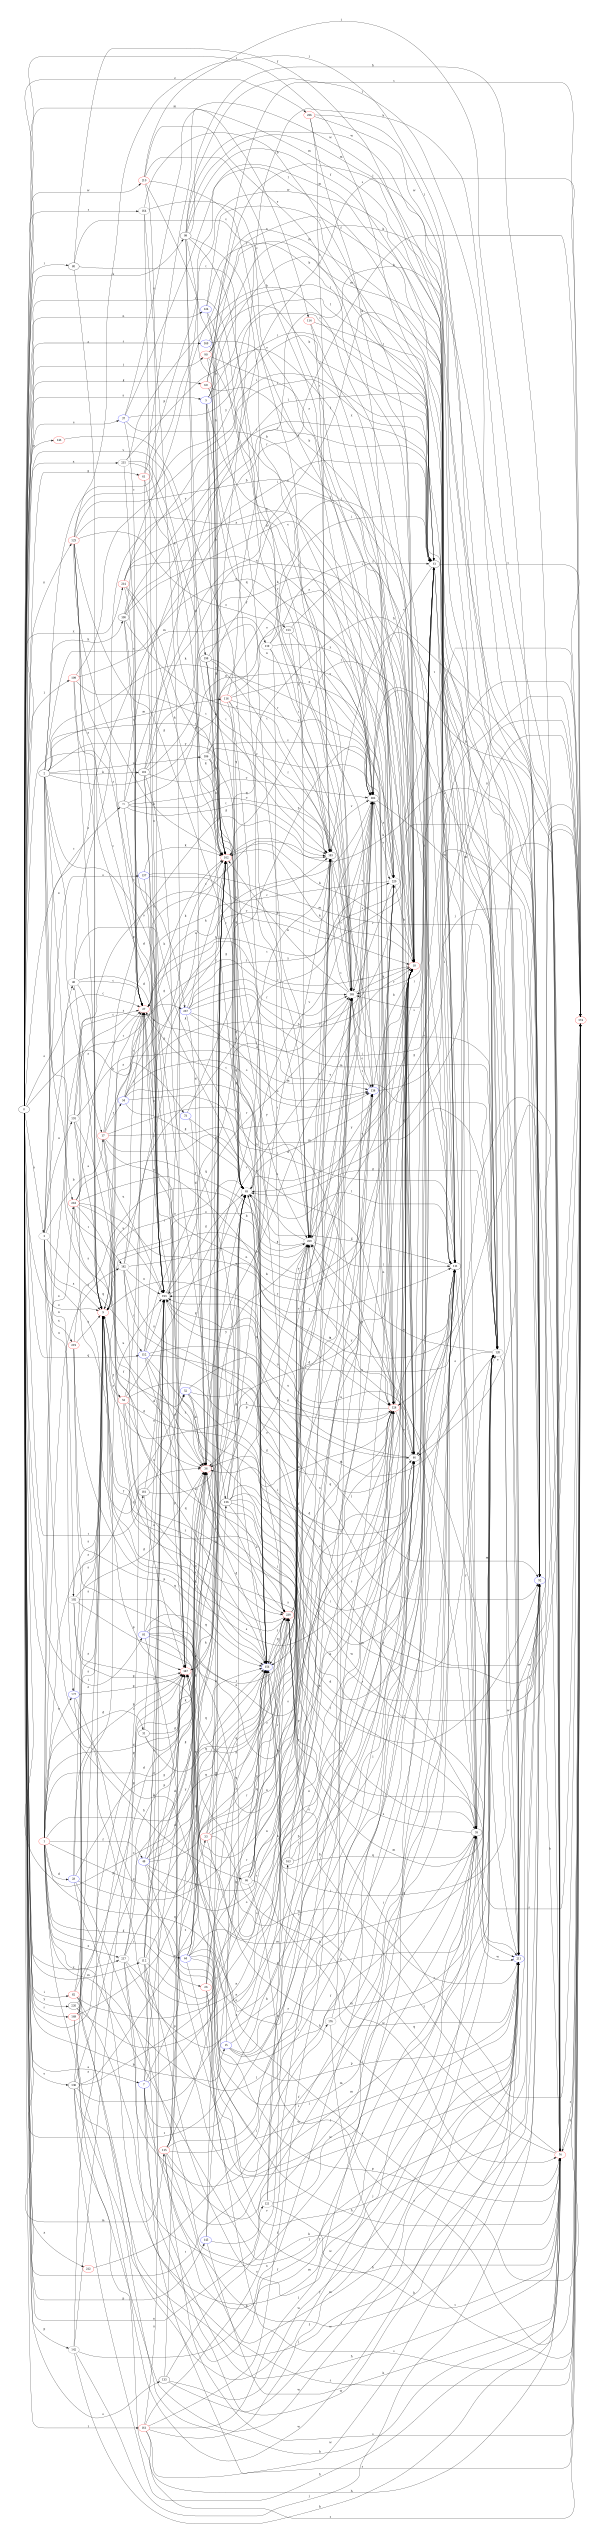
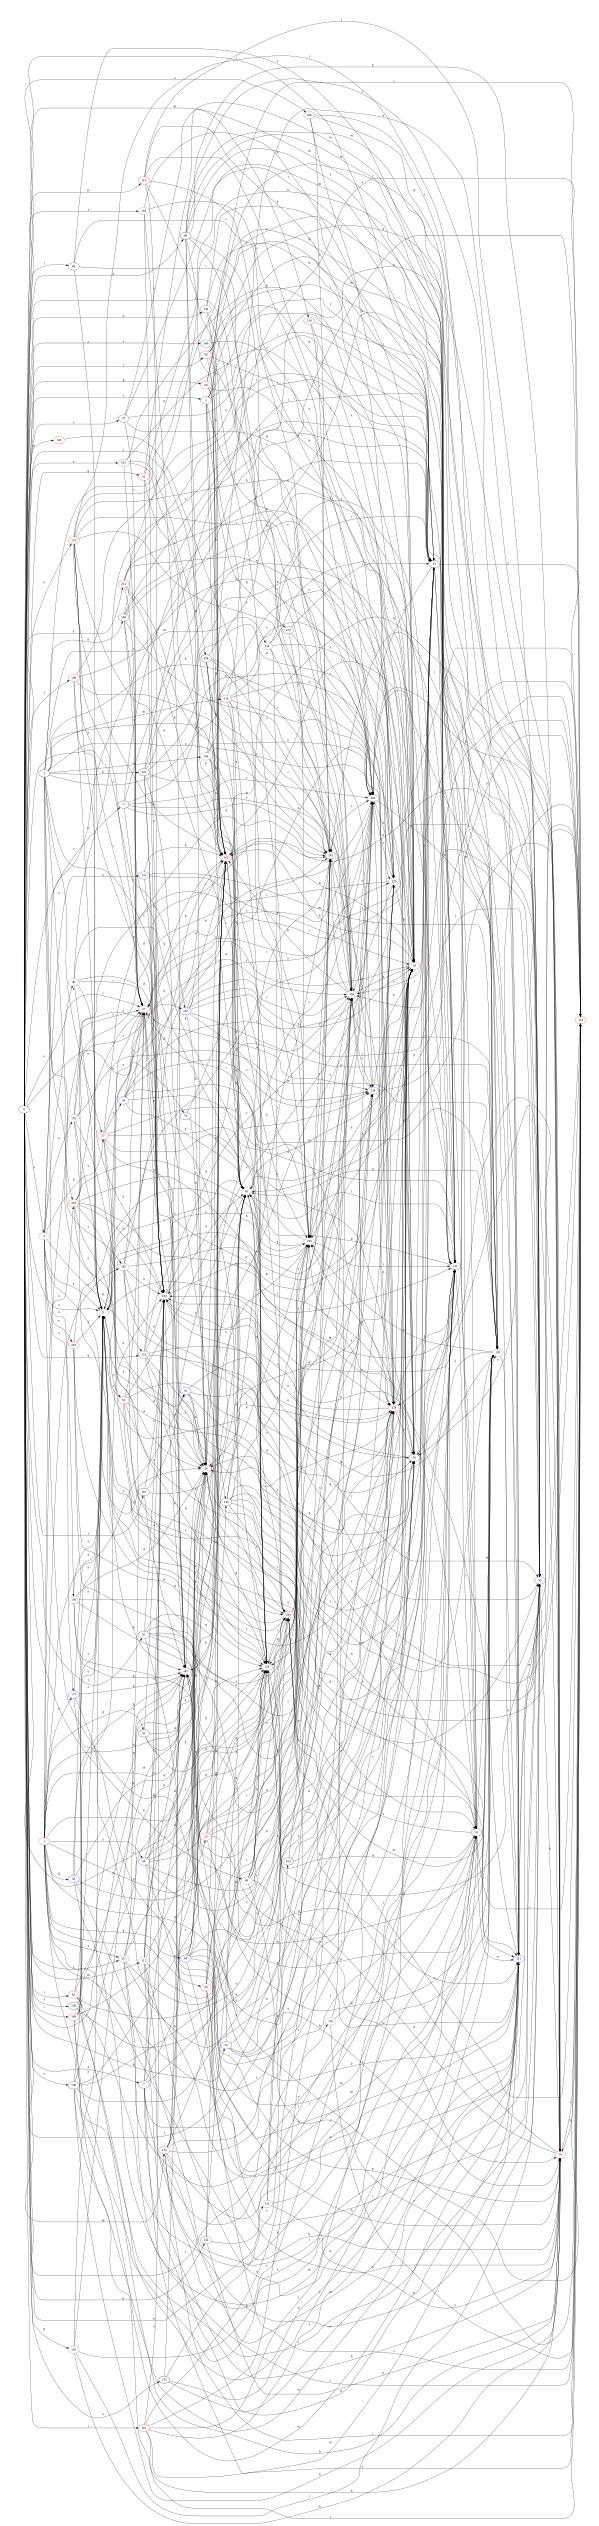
node "212": removed
